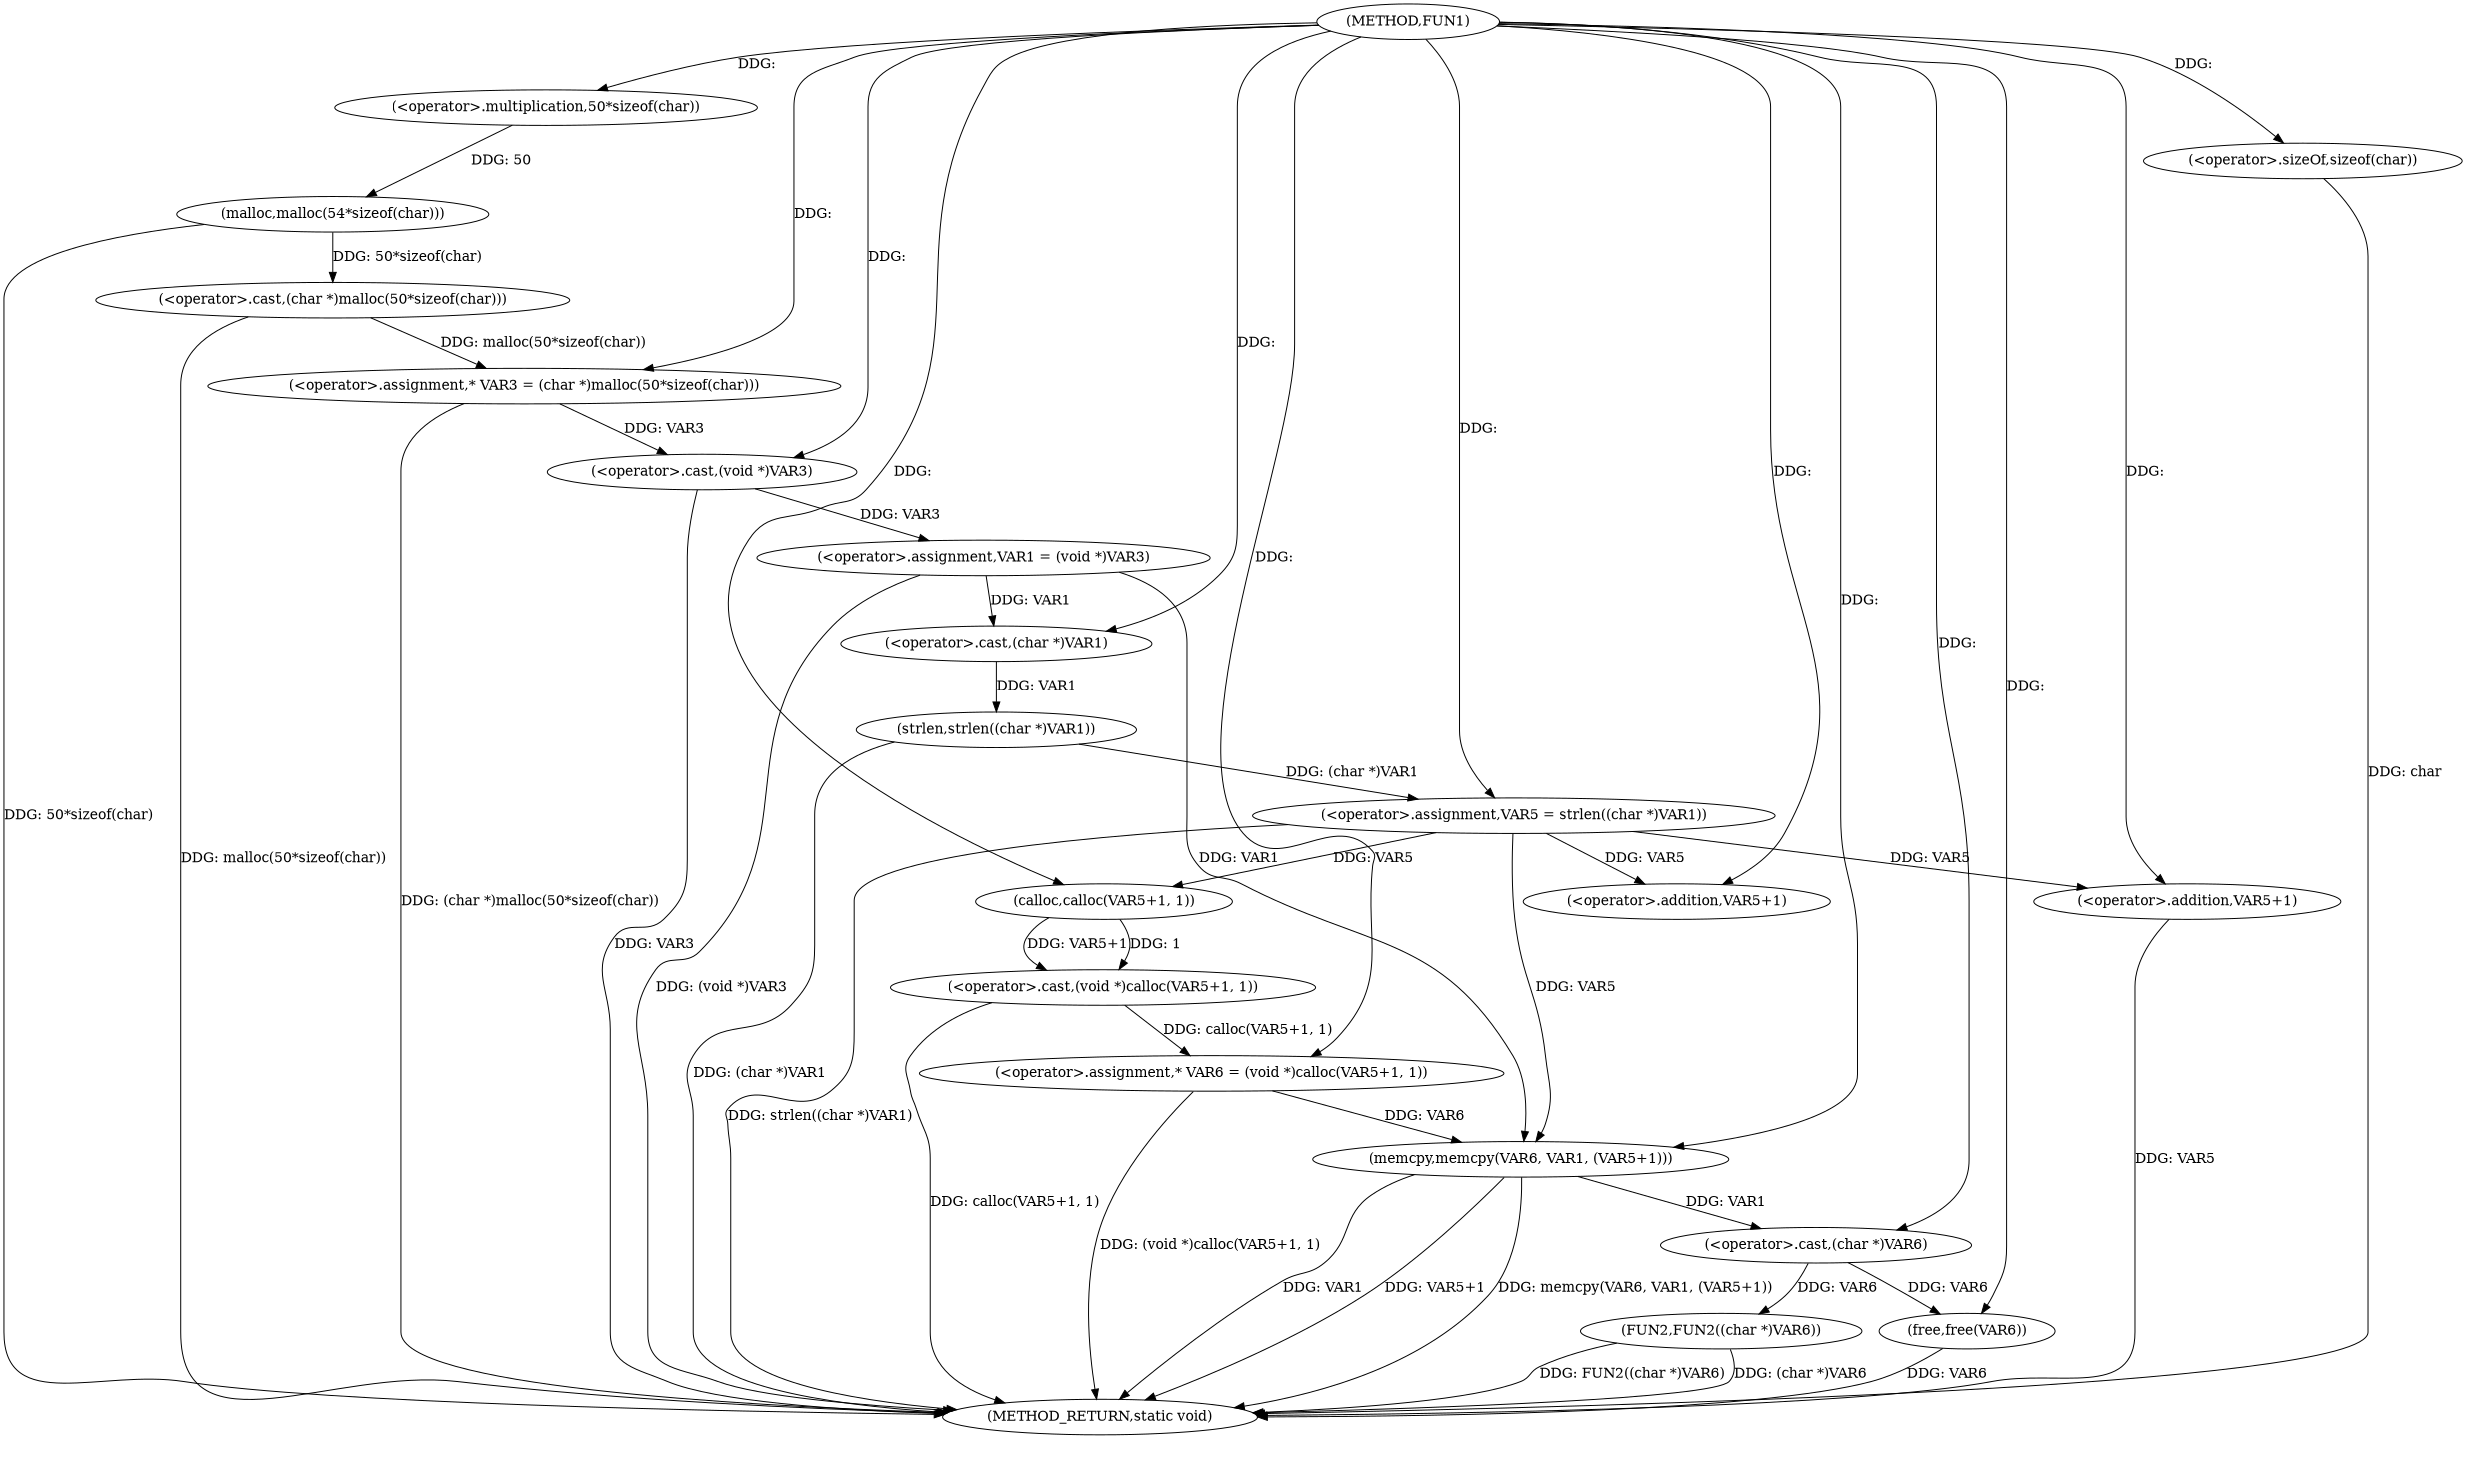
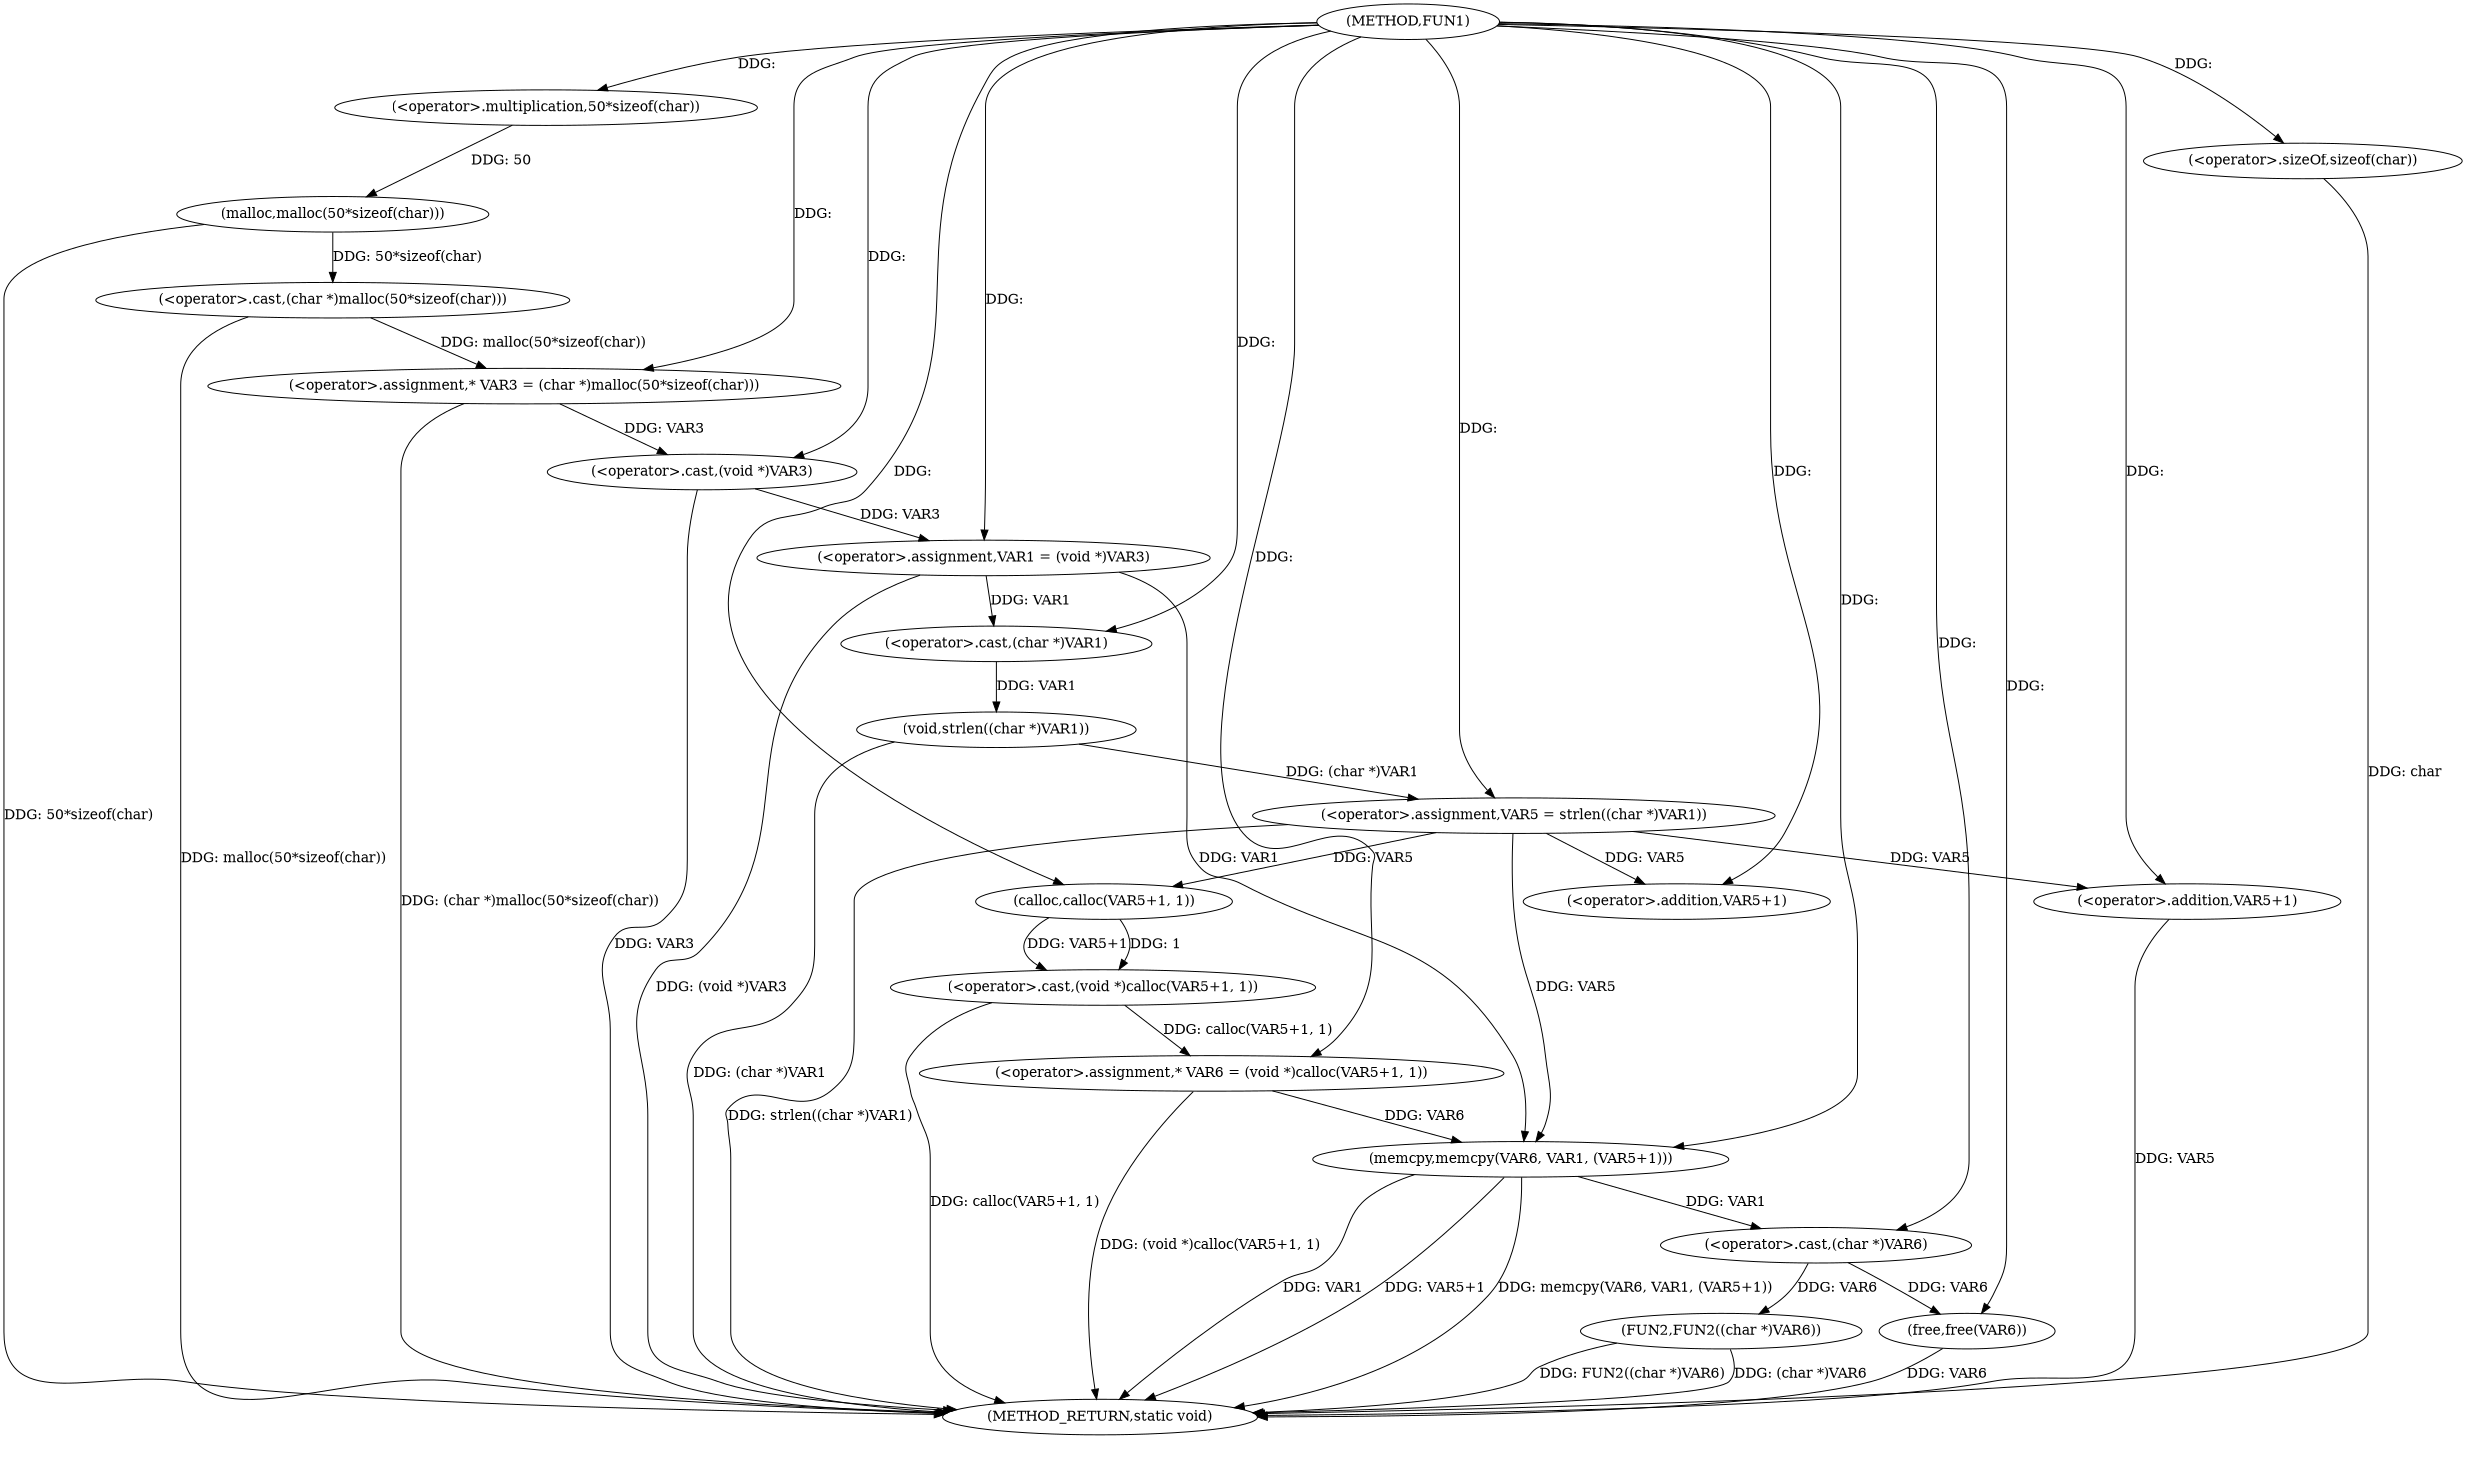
edge "(METHOD,FUN1)" -> "(<operator>.assignment,VAR1 = (void *)VAR3)": added, label "DDG:"
node "(malloc,malloc(54*sizeof(char)))": label "(malloc,malloc(54*sizeof(char)))" -> "(malloc,malloc(50*sizeof(char)))"
node "(strlen,strlen((char *)VAR1))": label "(strlen,strlen((char *)VAR1))" -> "(void,strlen((char *)VAR1))"
